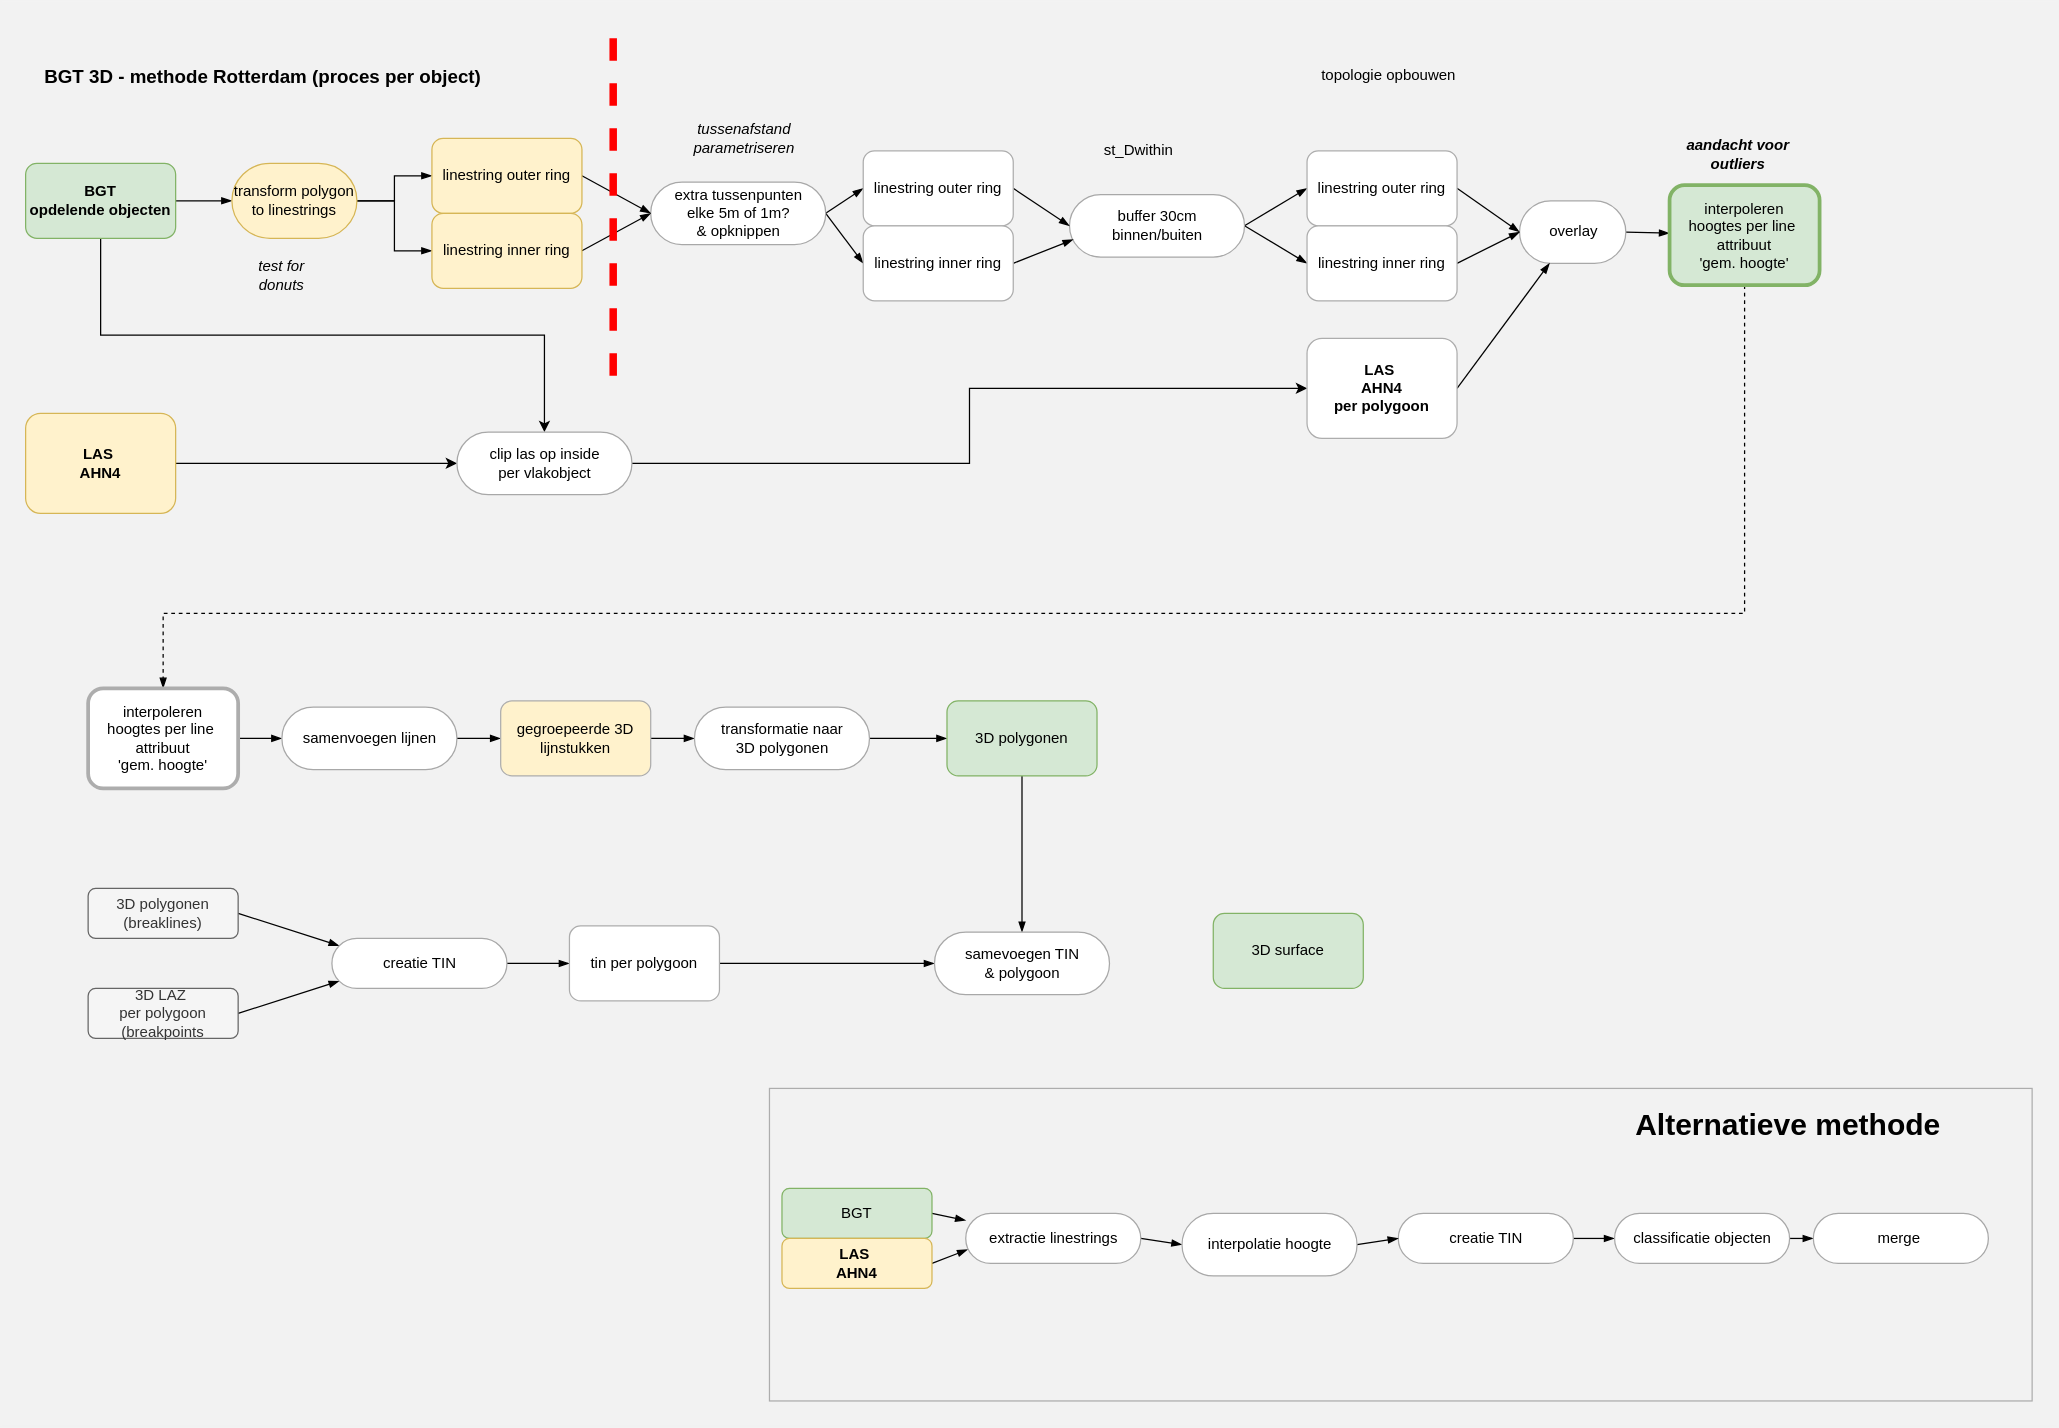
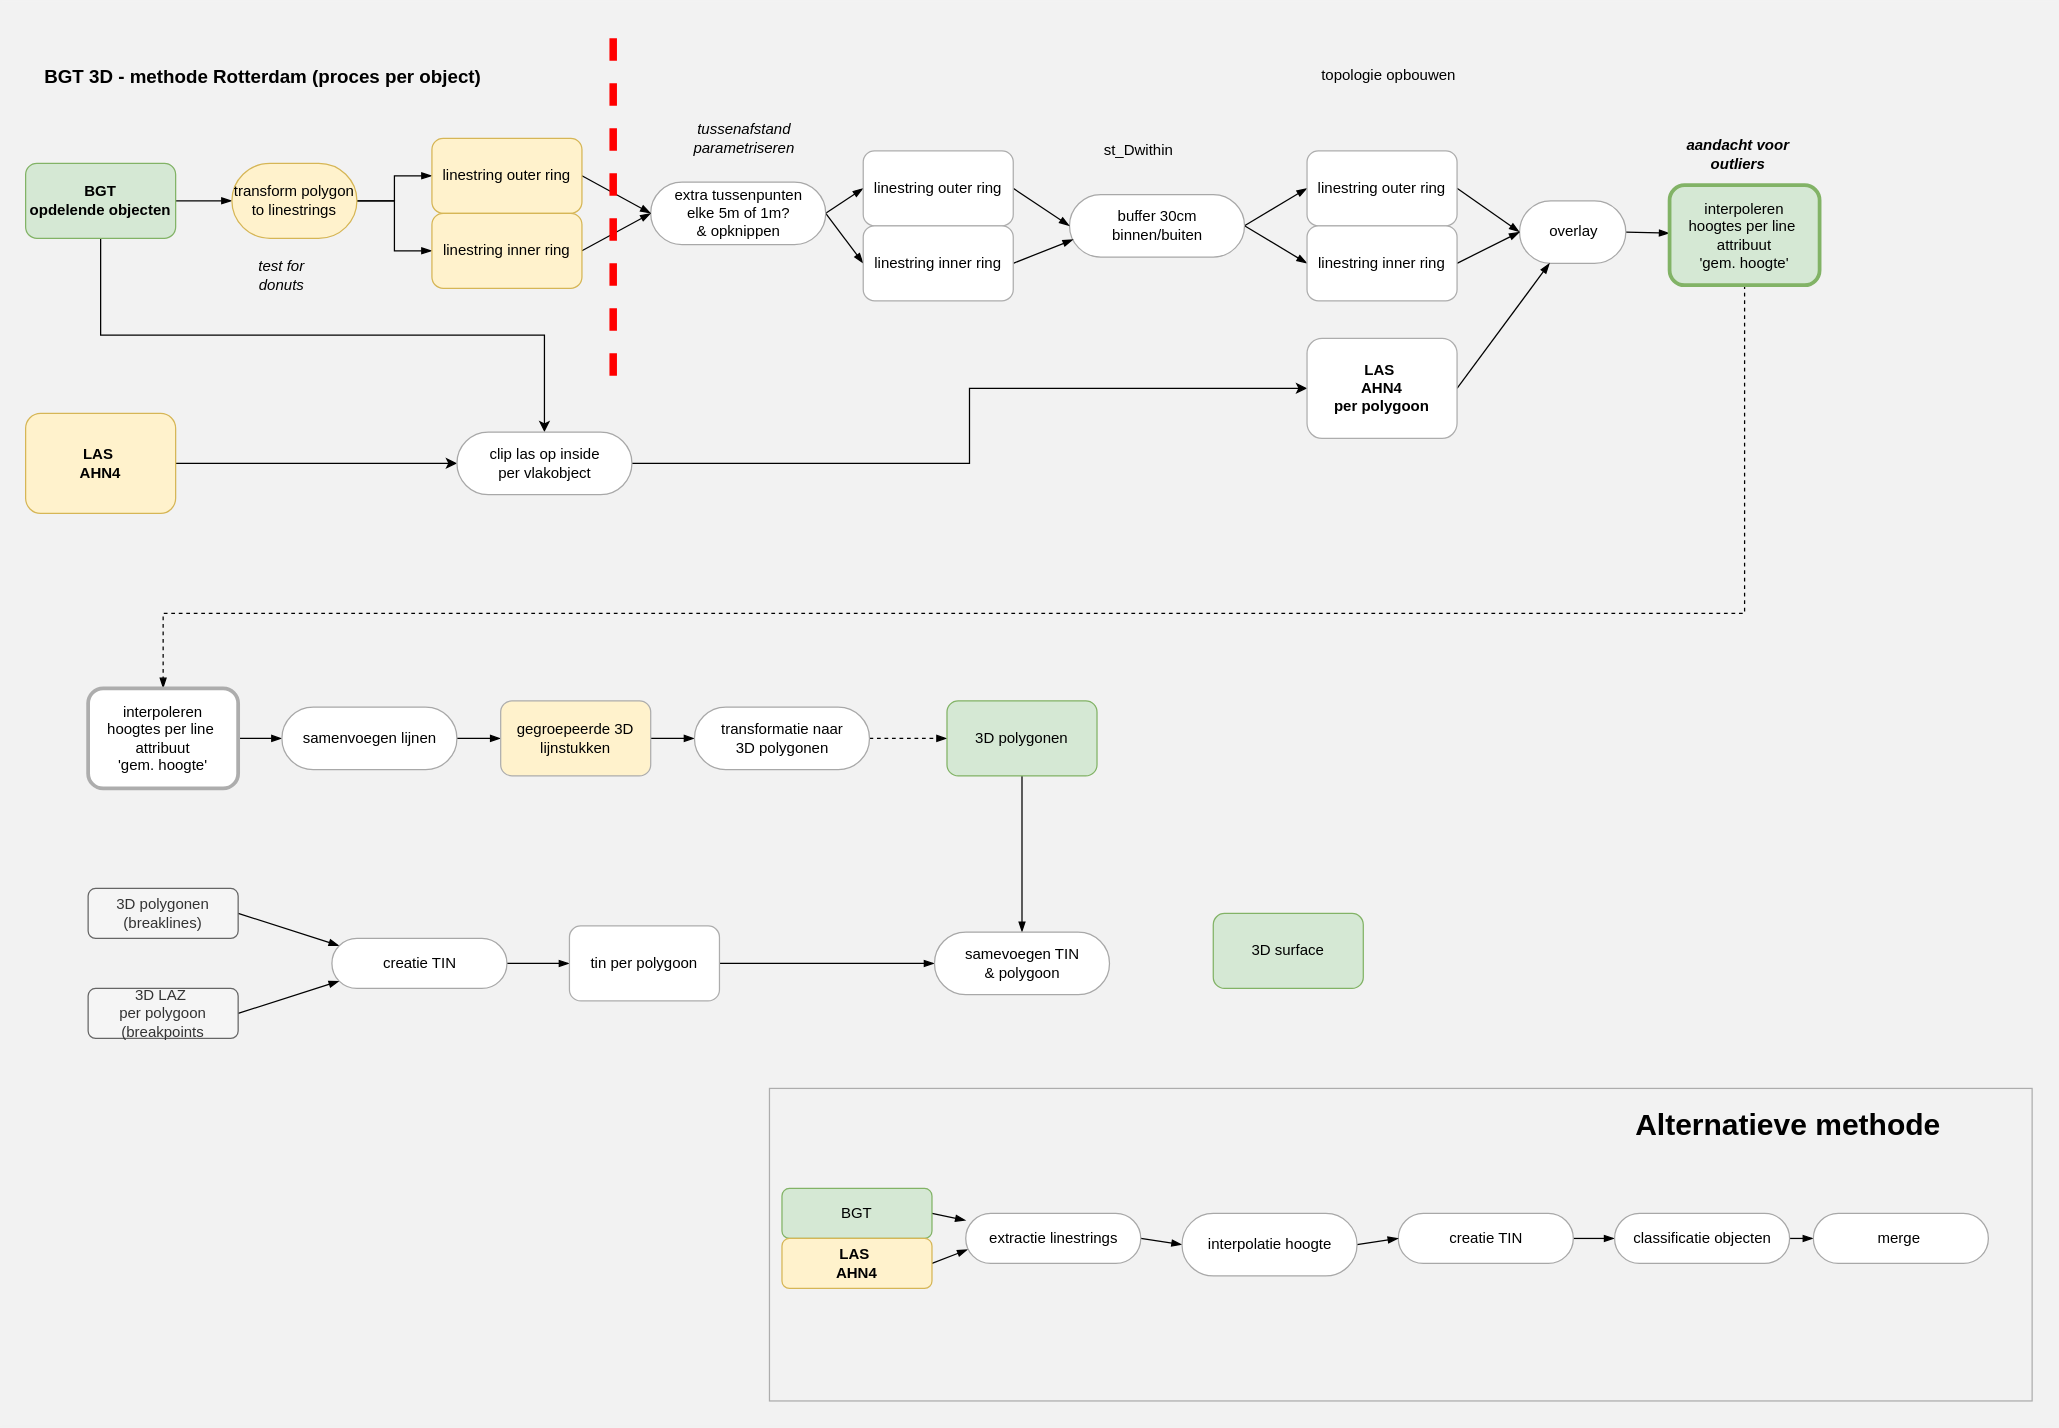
edge "transformatie naar 3D polygonen" -> "3D polygonen": style solid -> dashed
